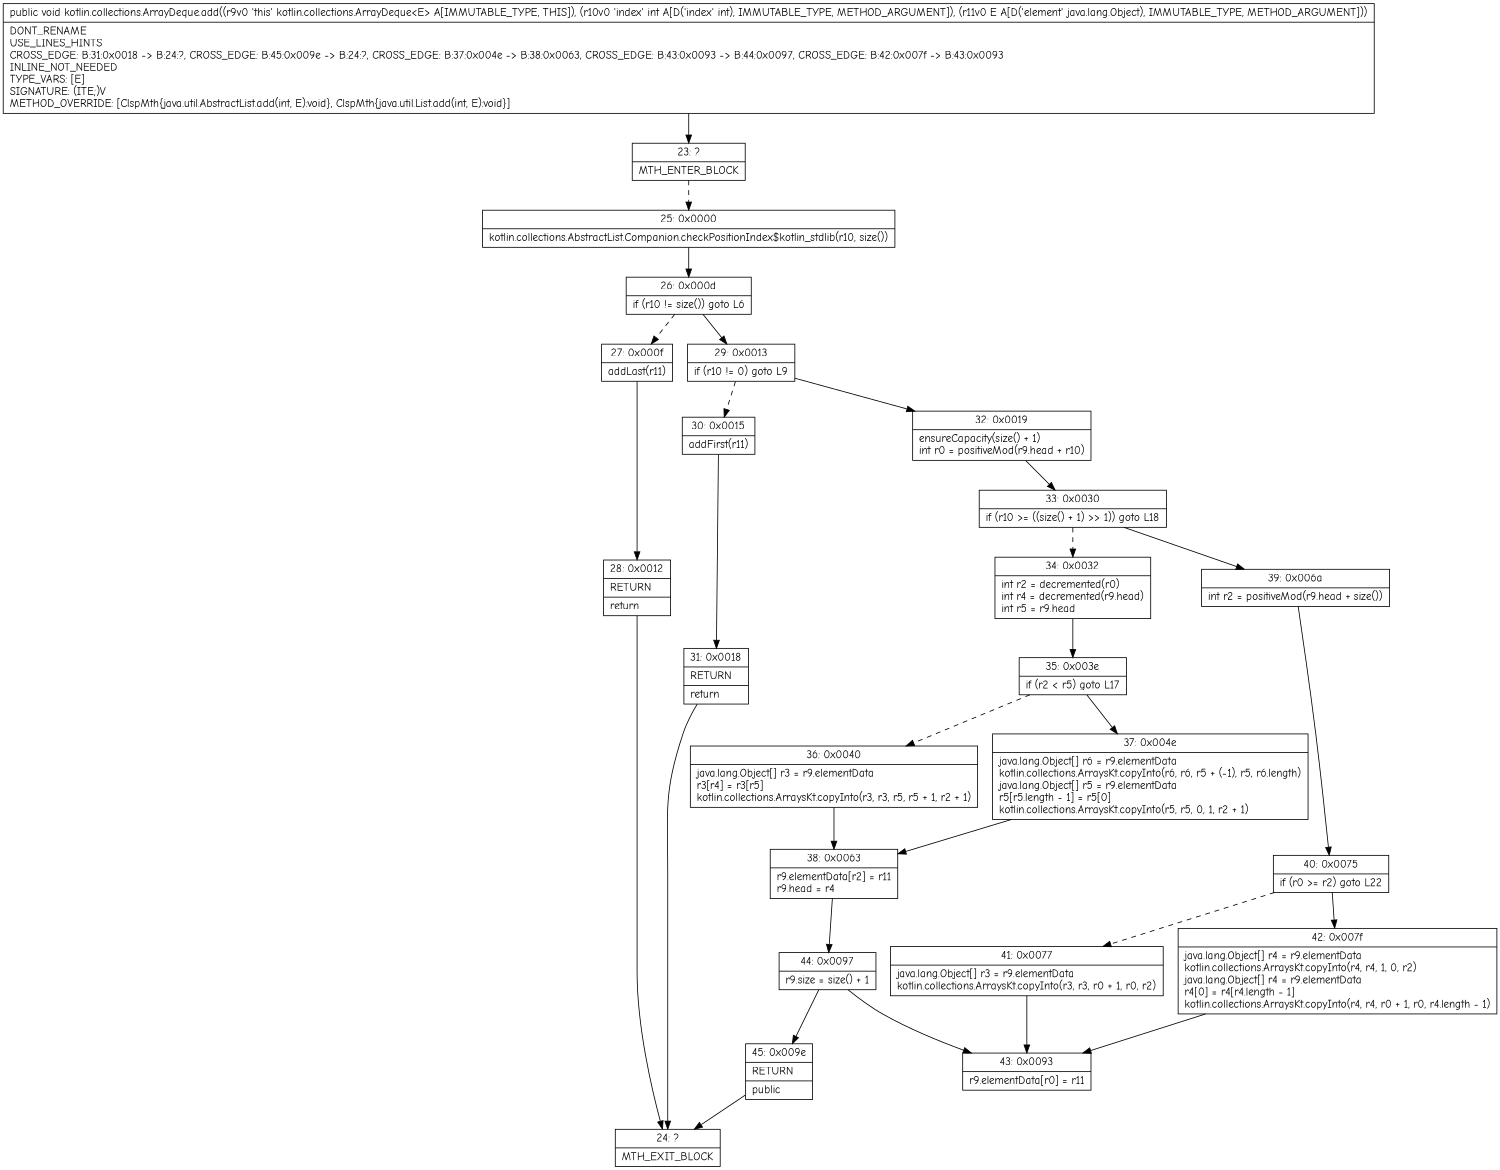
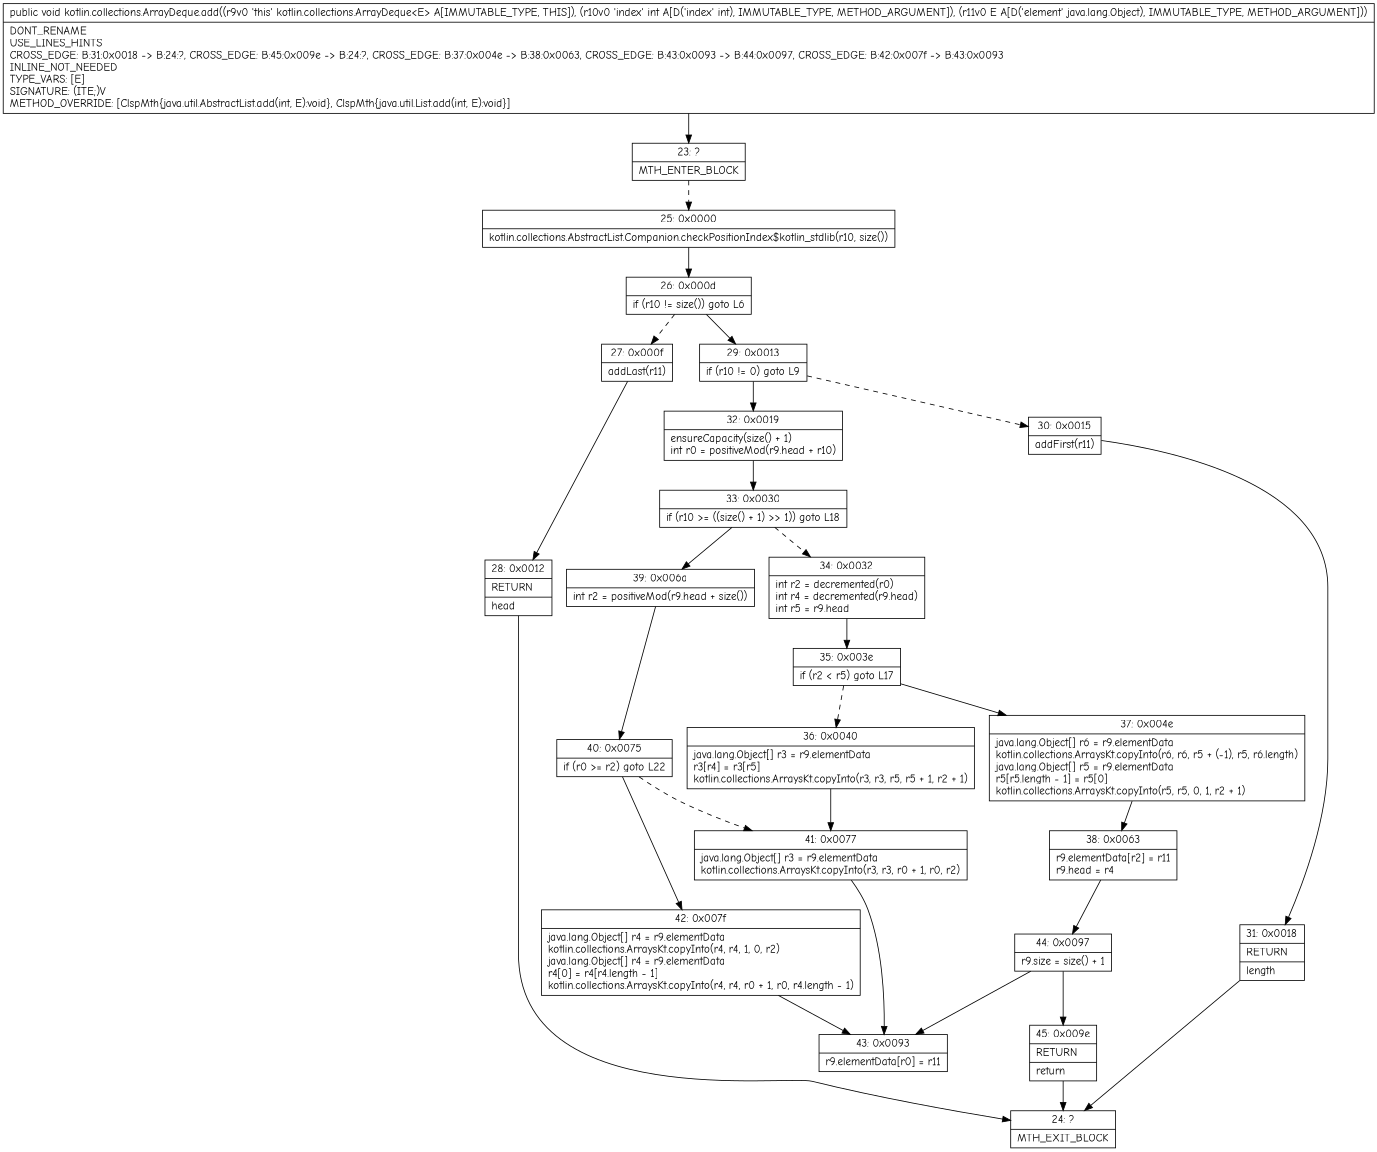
node "28: 0x0012": text "return" -> "head"
node "31: 0x0018": text "return" -> "length"
edge "36: 0x0040" -> "38: 0x0063": now "36: 0x0040" -> "41: 0x0077"
node "45: 0x009e": text "public" -> "return"
